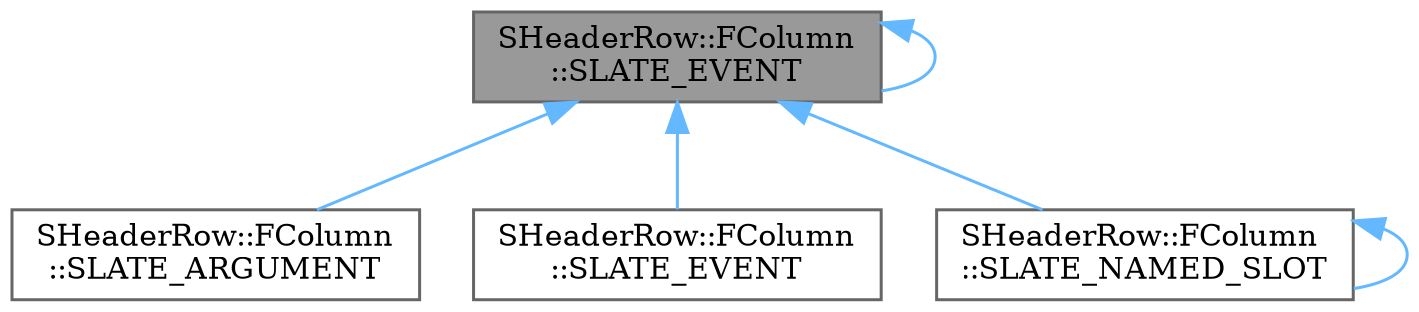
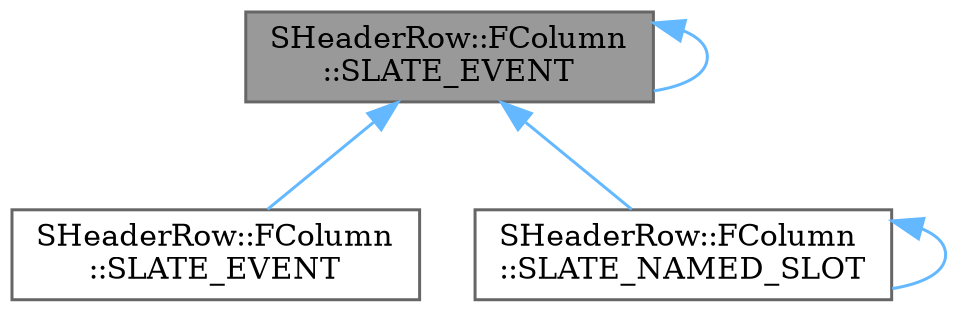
node "SHeaderRow::FColumn ::SLATE_ARGUMENT": removed
